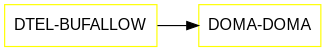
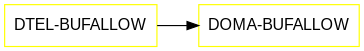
node "DOMA-DOMA": label "DOMA-DOMA" -> "DOMA-BUFALLOW"
